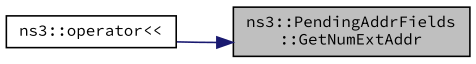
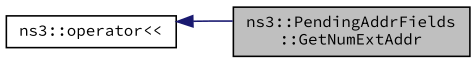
edge "ns3::operator<<" -> "ns3::PendingAddrFields ::GetNumExtAddr": reversed
